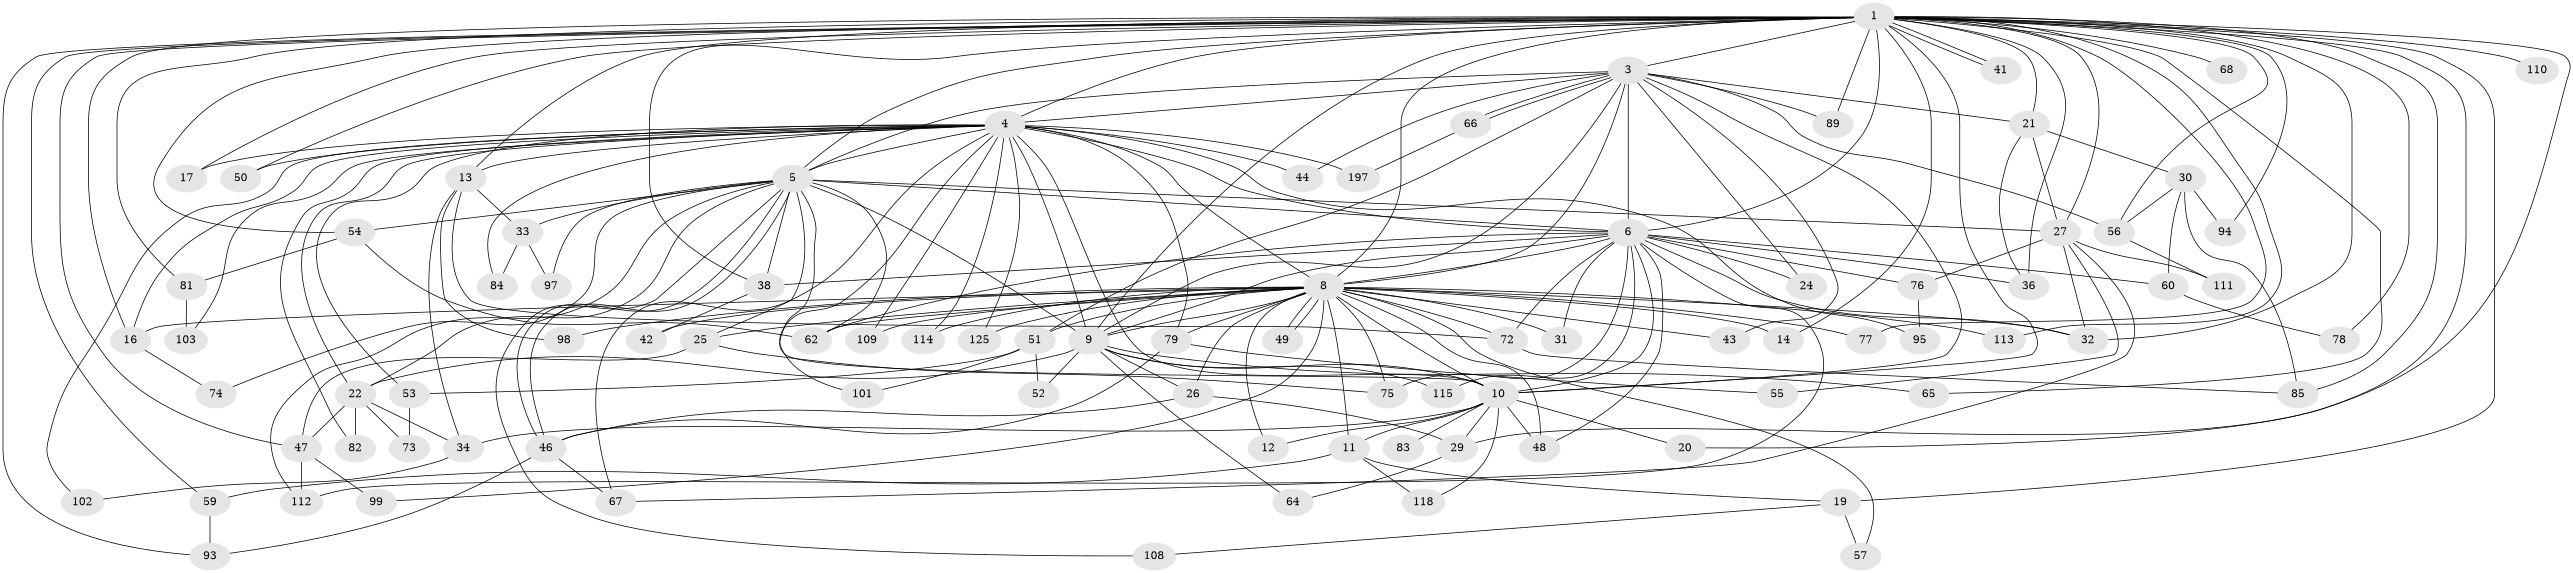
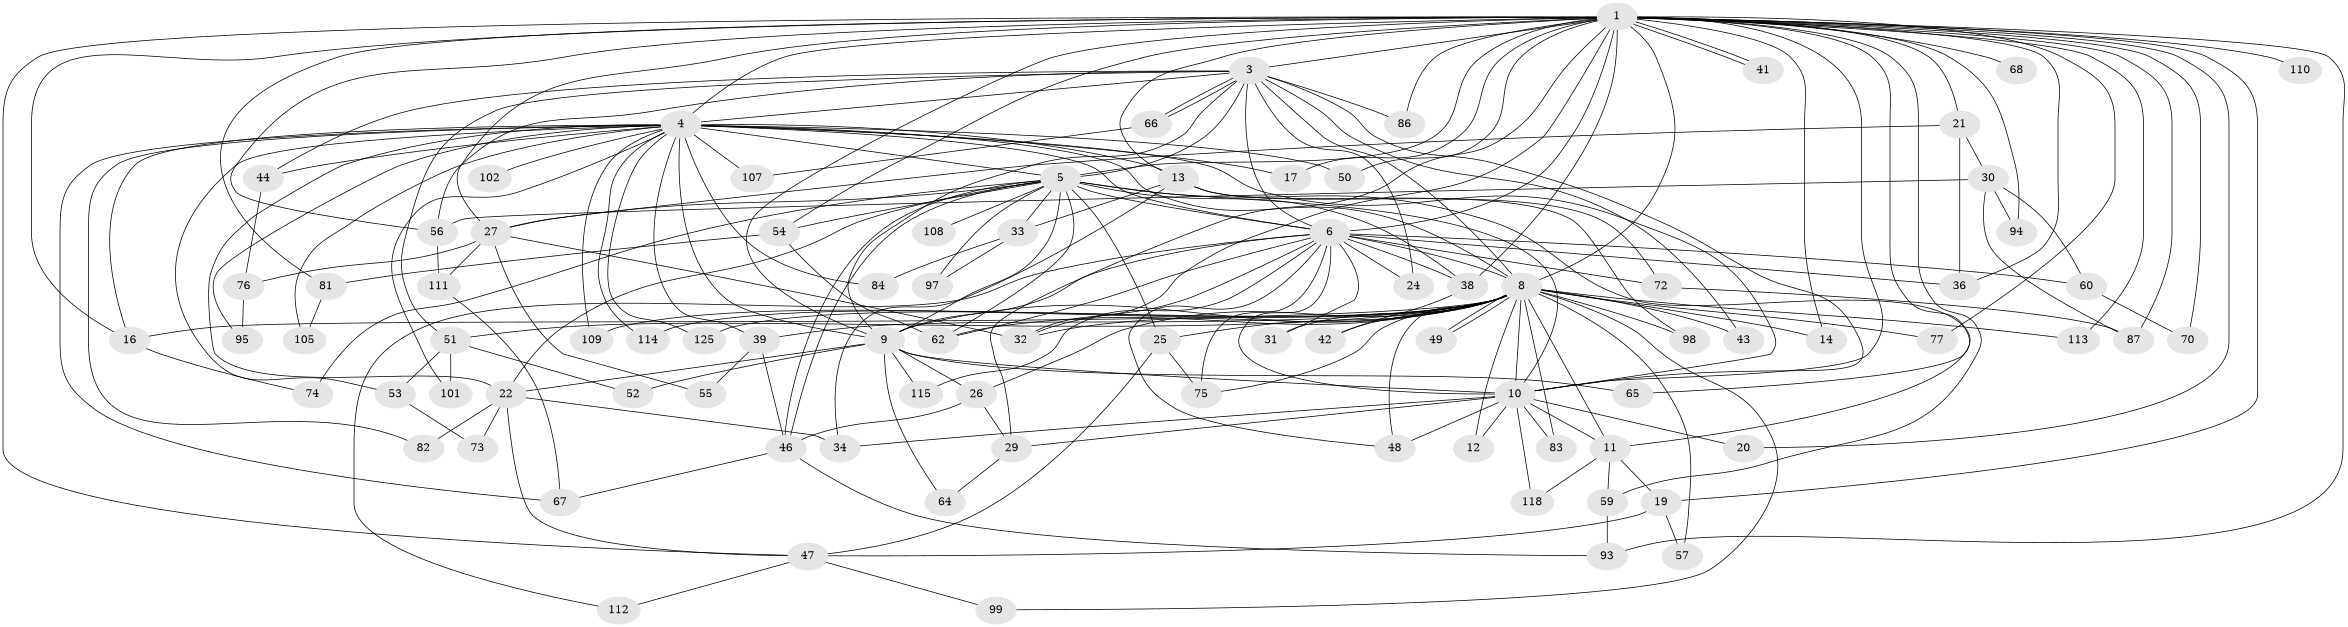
edge "3" -- "21": removed
node "89": label "89" -> "86"
node "197": label "197" -> "107"
edge "6" -- "76": now "44" -- "76"
edge "8" -- "72": now "8" -- "83"
edge "5" -- "112": now "5" -- "11"
node "103": label "103" -> "105"
node "79": label "79" -> "39"
node "78": label "78" -> "70"
node "85": label "85" -> "87"
edge "27" -- "67": now "111" -- "67"
edge "34" -- "102": removed
edge "19" -- "108": now "19" -- "47"
